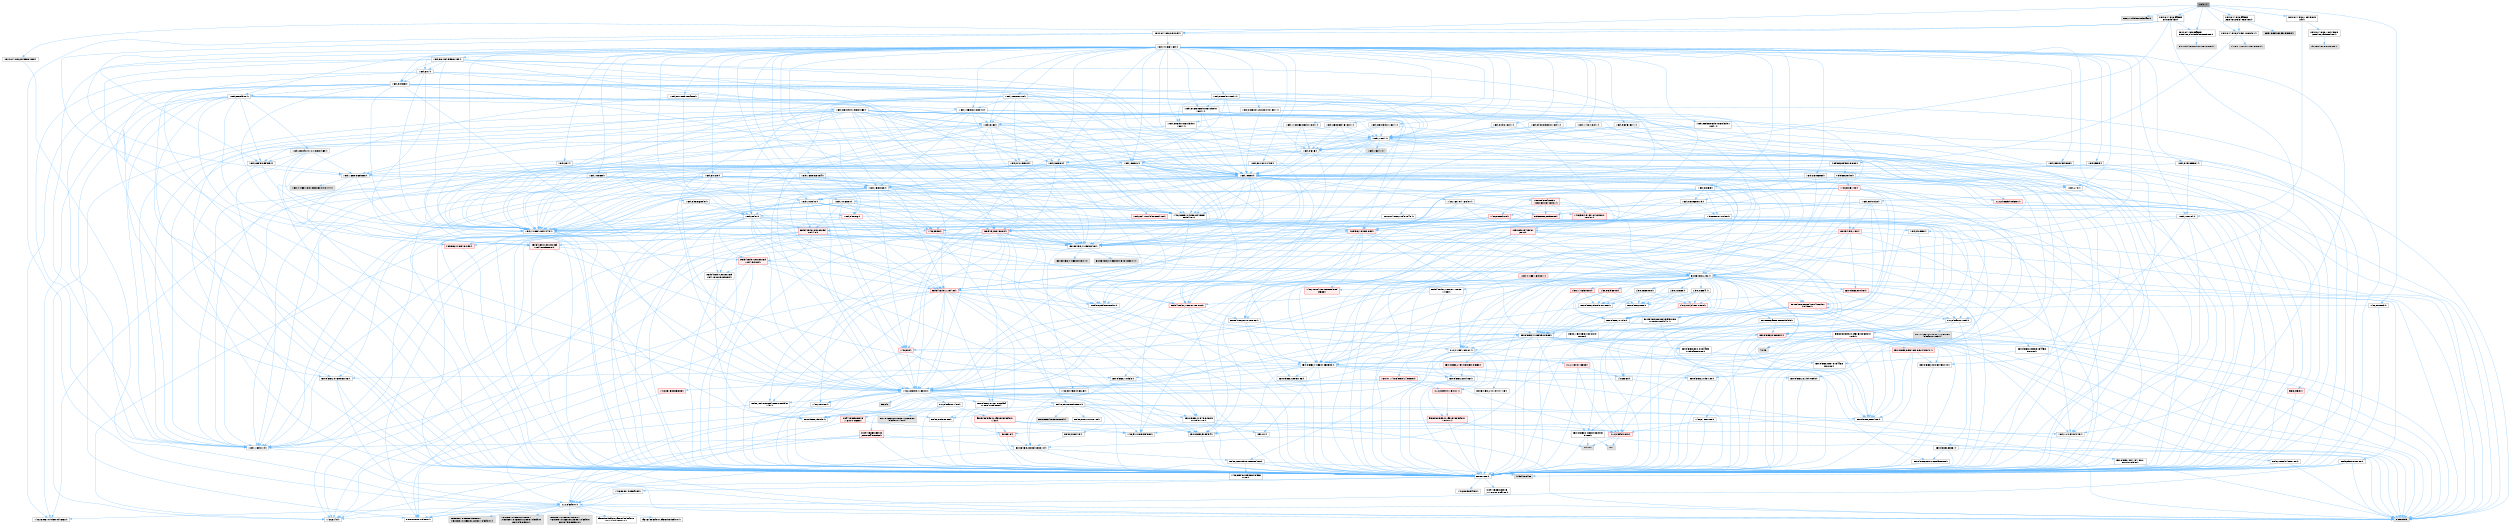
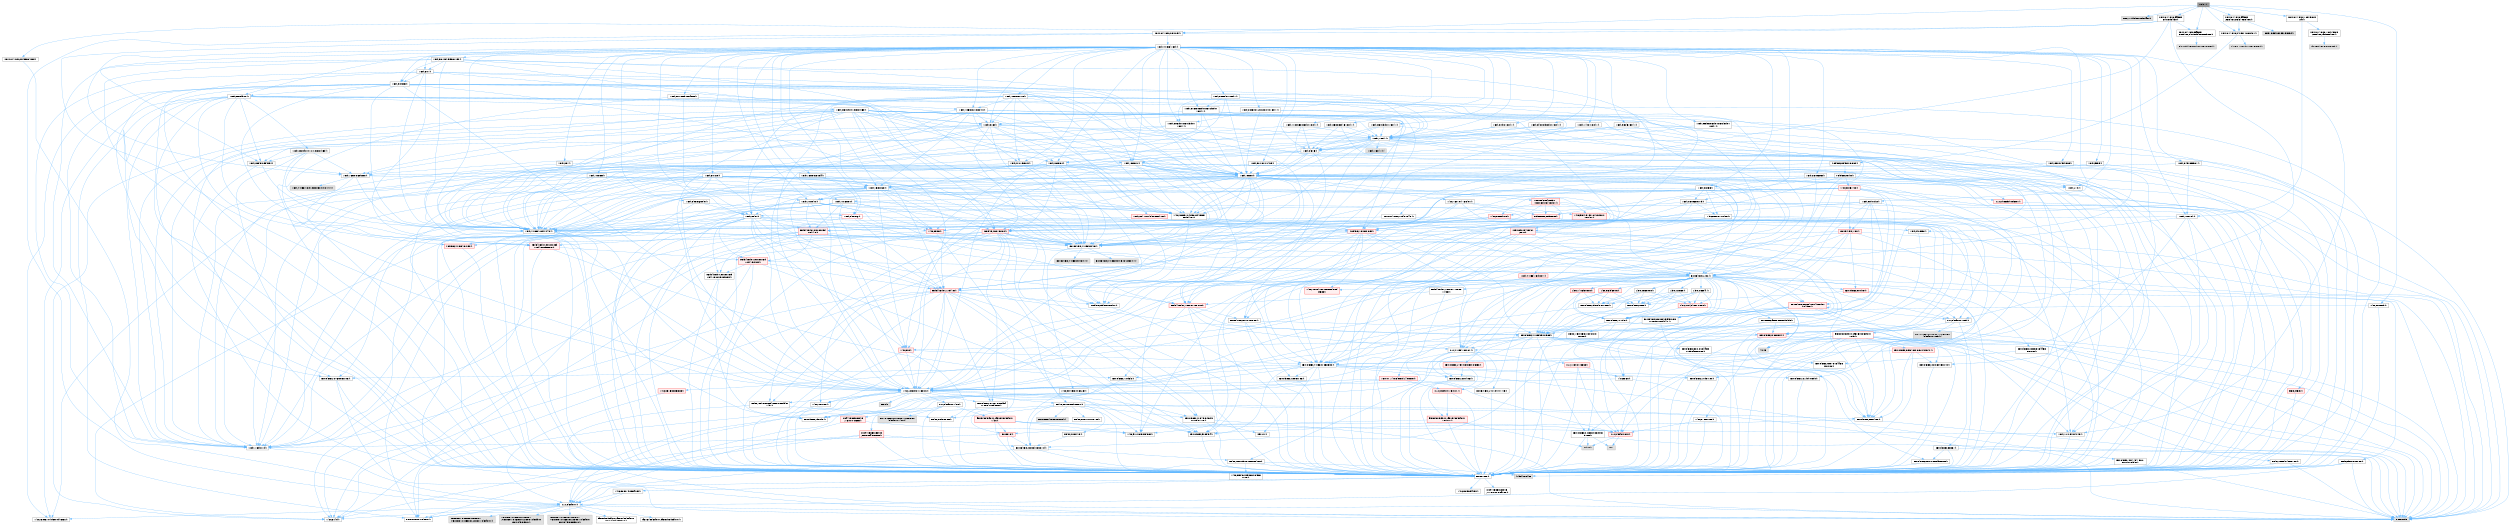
edge "Math/IntVector.h" -> "Templates/UnrealTypeTraits.h": now "Math/Box2D.h" -> "Templates/UnrealTypeTraits.h"
